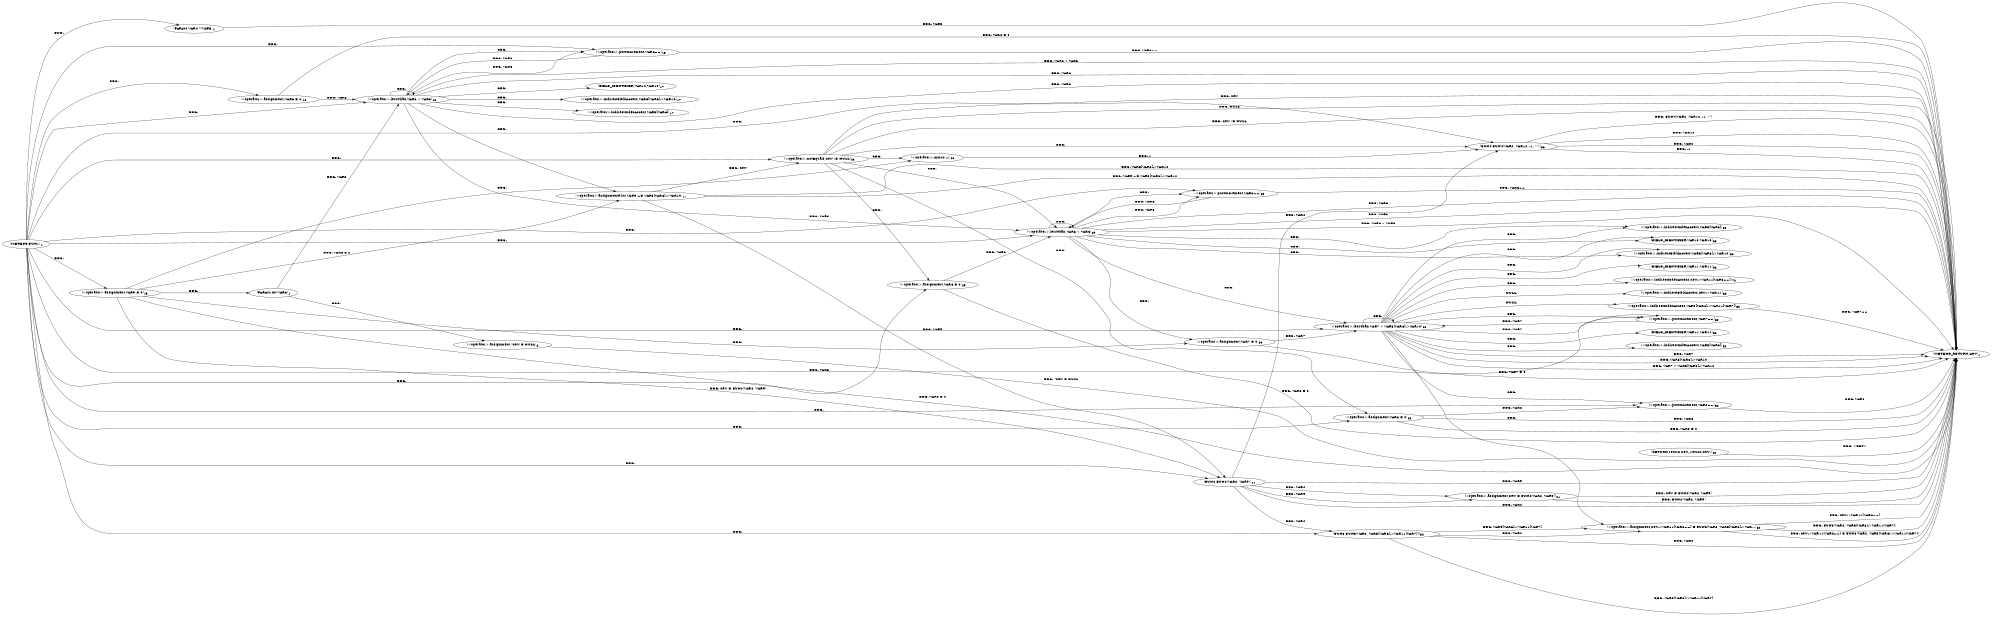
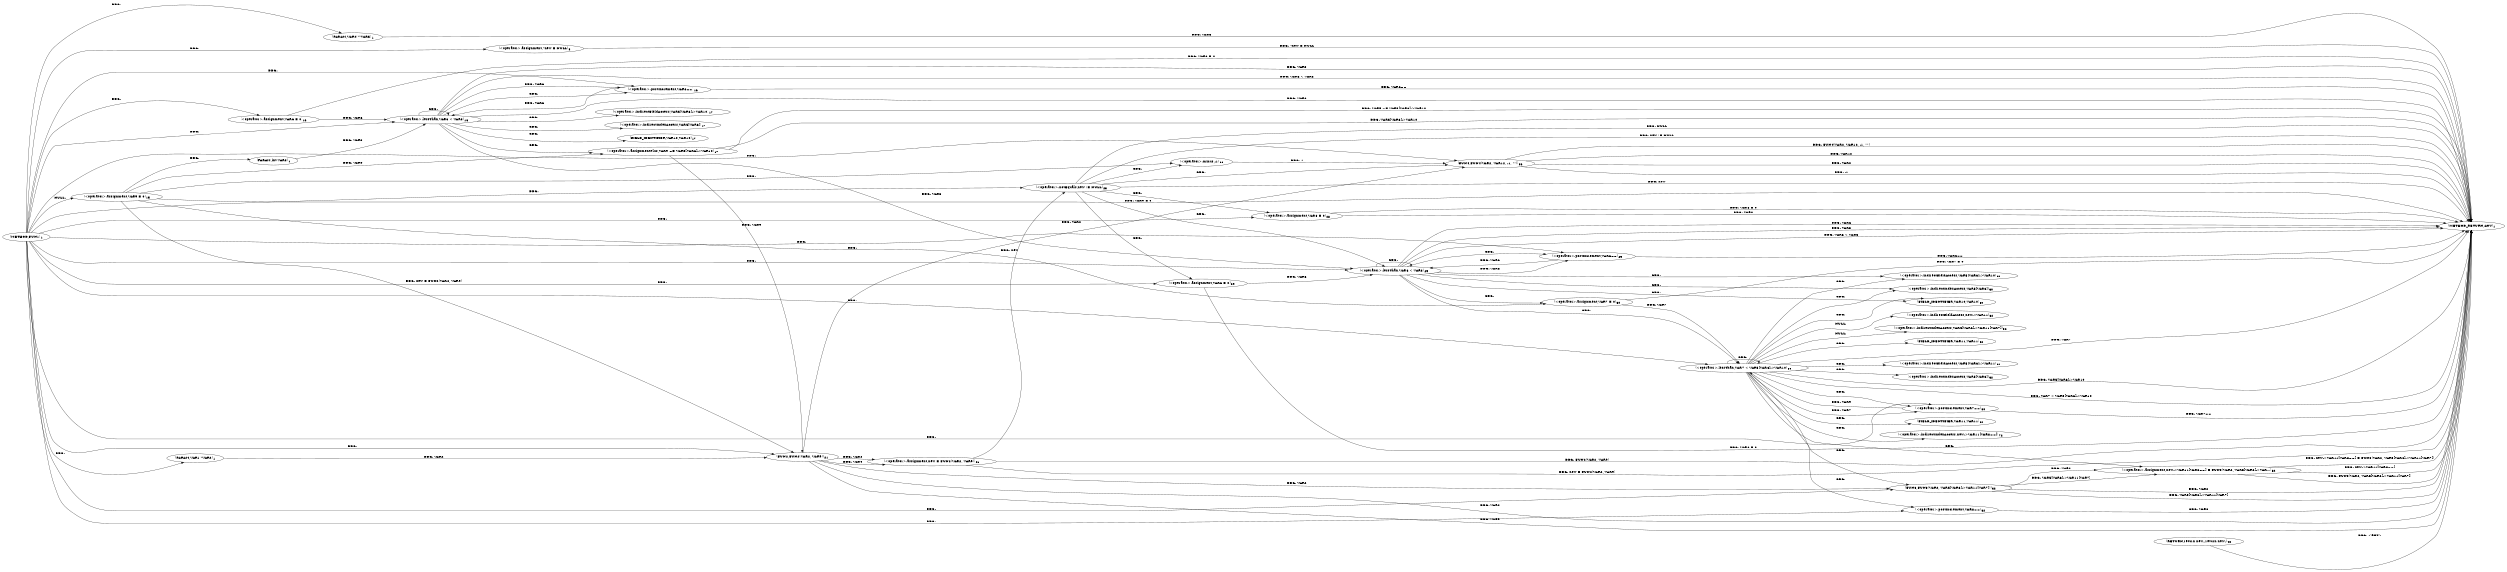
edge "(METHOD,FUN1)" -> "(PARAM,VAR4 **VAR5)": label "FUN: " -> "DDG: "
edge "(<operator>.assignmentPlus,VAR9 += VAR5[VAR6]->VAR10)" -> "(<operator>.notEquals,new != NULL)": now "(<operator>.assignment,new = FUN2(VAR2, VAR9))" -> "(<operator>.notEquals,new != NULL)"
edge "(<operator>.assignment,VAR9 = 0)" -> "(<operator>.assignmentPlus,VAR9 += VAR5[VAR6]->VAR10)": label "DDG: VAR6 = 0" -> "DDG: VAR9"
edge "(METHOD,FUN1)" -> "(<operator>.assignment,VAR9 = 0)": label "DDG: " -> "NULL: "
edge "(PARAM,int VAR3)" -> "(<operator>.assignment,*new = NULL)": now "(METHOD,FUN1)" -> "(<operator>.assignment,*new = NULL)"
edge "(<operator>.postIncrement,VAR7++)" -> "(<operator>.lessThan,VAR7 < VAR5[VAR6]->VAR10)": label "DDG: VAR7" -> "DDG: VAR9"
edge "(<operator>.indirectIndexAccess,VAR5[VAR6]->VAR11[VAR7])" -> "(METHOD_RETURN,ANY)": now "(<operator>.postIncrement,VAR7++)" -> "(METHOD_RETURN,ANY)"
node "(<operator>.indirectFieldAccess,VAR5[VAR6]->VAR11)": added
edge "(METHOD,FUN1)" -> "(<operator>.postIncrement,VAR7++)": label "DDG: VAR3" -> "DDG: "
edge "(<operator>.assignment,VAR8 = 0)" -> "(<operator>.postIncrement,VAR8++)": removed, label "DDG: VAR8"
edge "(<operator>.lessThan,VAR7 < VAR5[VAR6]->VAR10)" -> "(FUN3,FUN3(VAR2, VAR5[VAR6]->VAR11[VAR7]))": added, label "CDG:"
node "(PARAM,VAR1 *VAR2)": added
